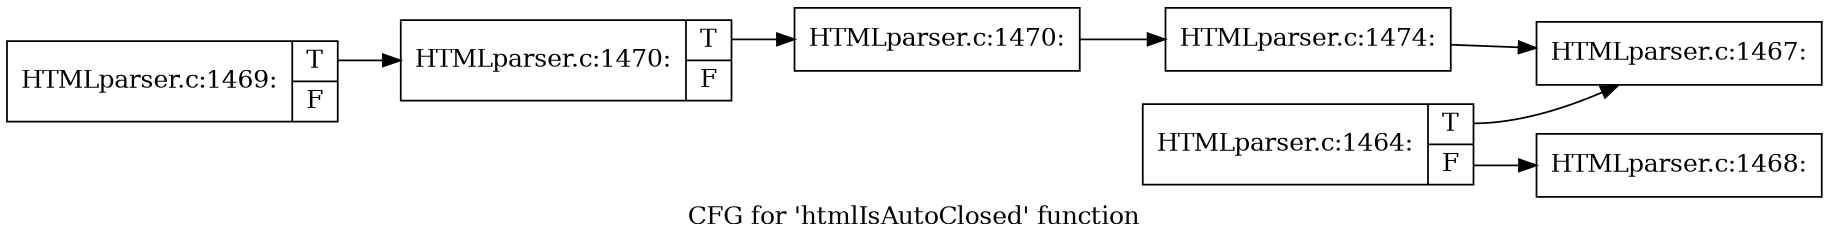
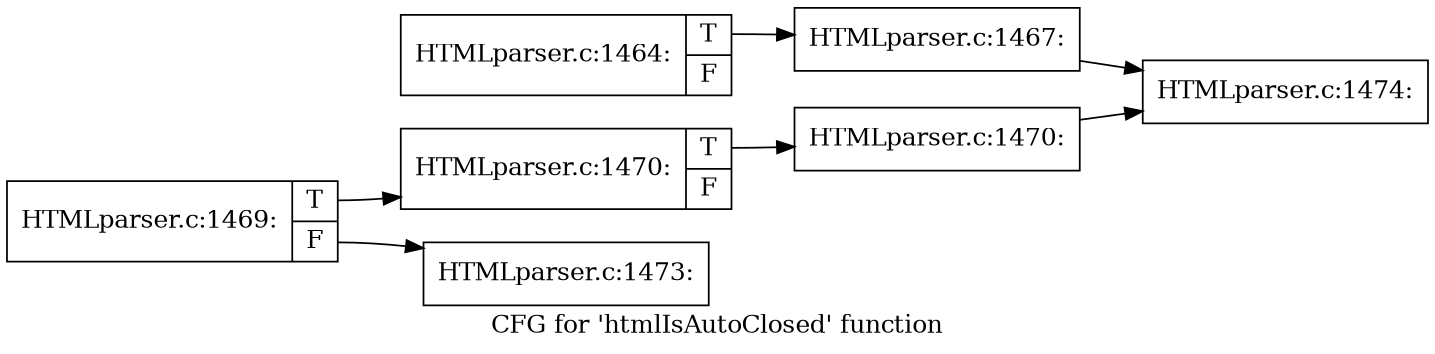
edge "HTMLparser.c:1474:" -> "HTMLparser.c:1467:": reversed
node "HTMLparser.c:1468:": removed
node "HTMLparser.c:1473:": added
